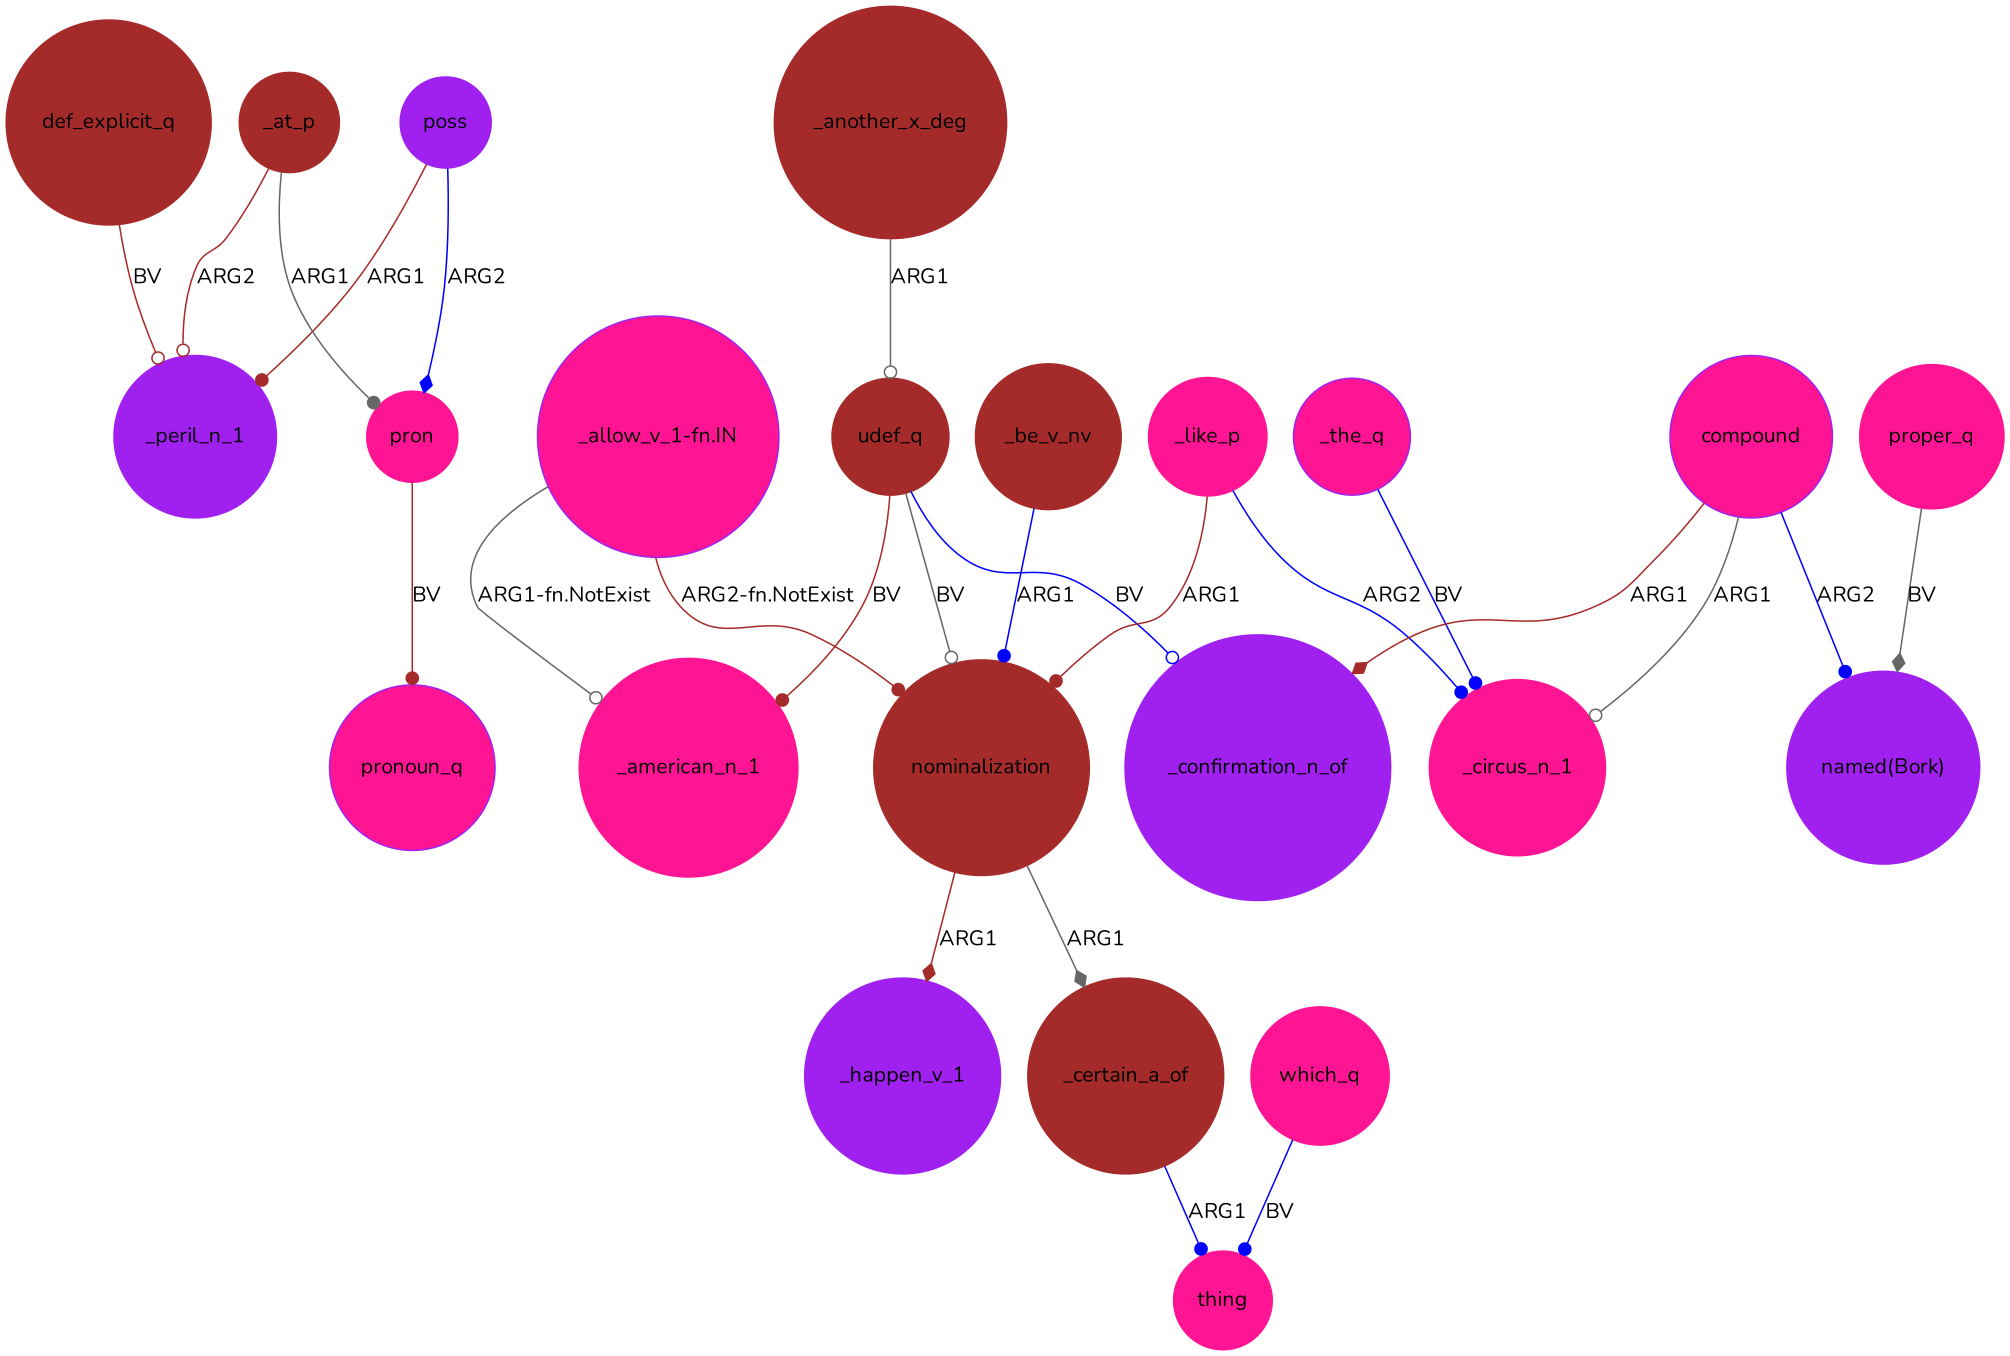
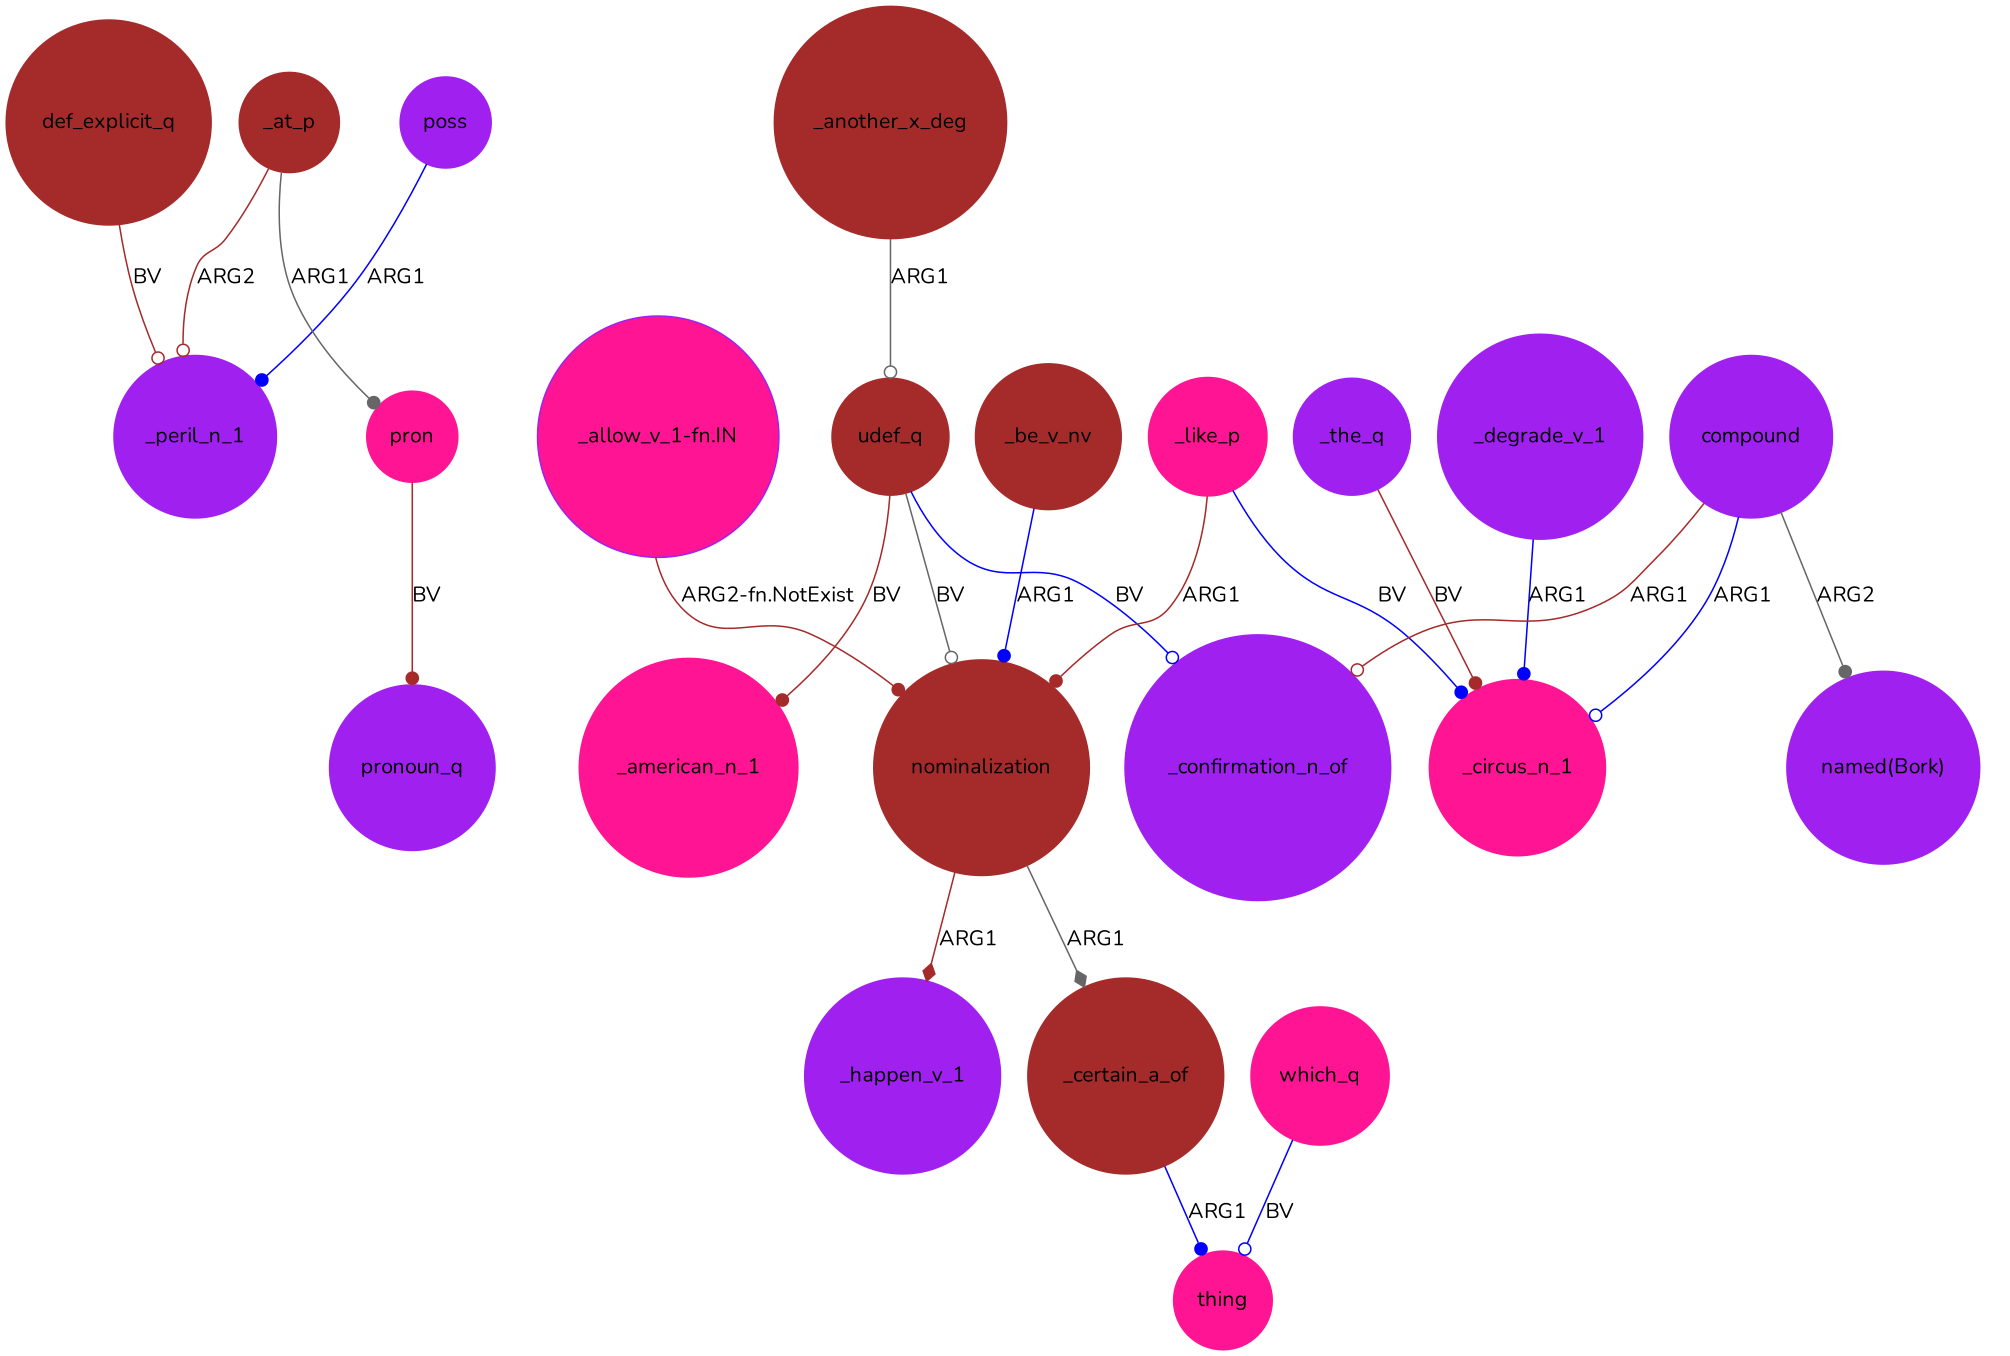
edge "poss" -> "pron": removed, label "ARG2"
edge "poss" -> "_peril_n_1": color brown -> blue
node "_the_q": fillcolor deeppink -> purple
node "_degrade_v_1": added
node "compound": fillcolor deeppink -> purple
node "proper_q": removed
edge "_the_q" -> "_circus_n_1": color blue -> brown
edge "compound" -> "named(Bork)": color blue -> gray40
edge "_like_p" -> "_circus_n_1": label "ARG2" -> "BV"
edge "_allow_v_1-fn.IN" -> "_american_n_1": removed, label "ARG1-fn.NotExist"
edge "compound" -> "_confirmation_n_of": arrowhead diamond -> odot
edge "compound" -> "_circus_n_1": color gray40 -> blue
node "pronoun_q": fillcolor deeppink -> purple
edge "which_q" -> "thing": arrowhead dot -> odot
